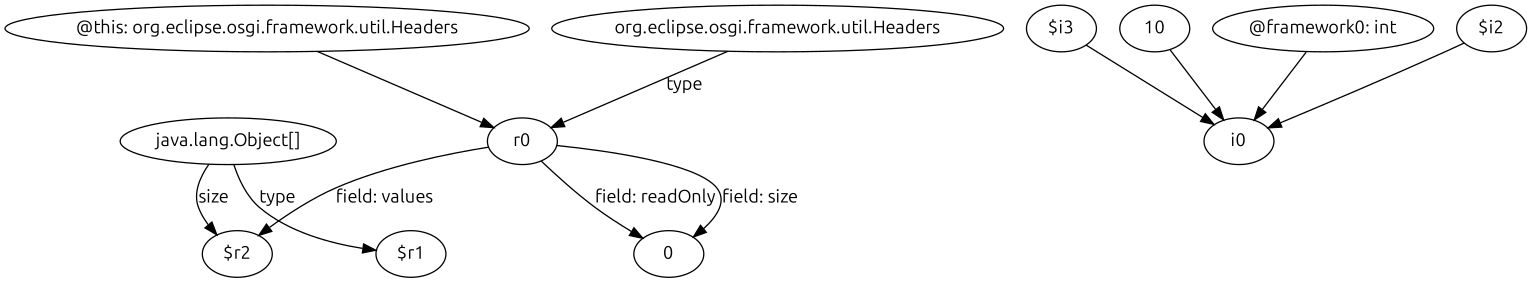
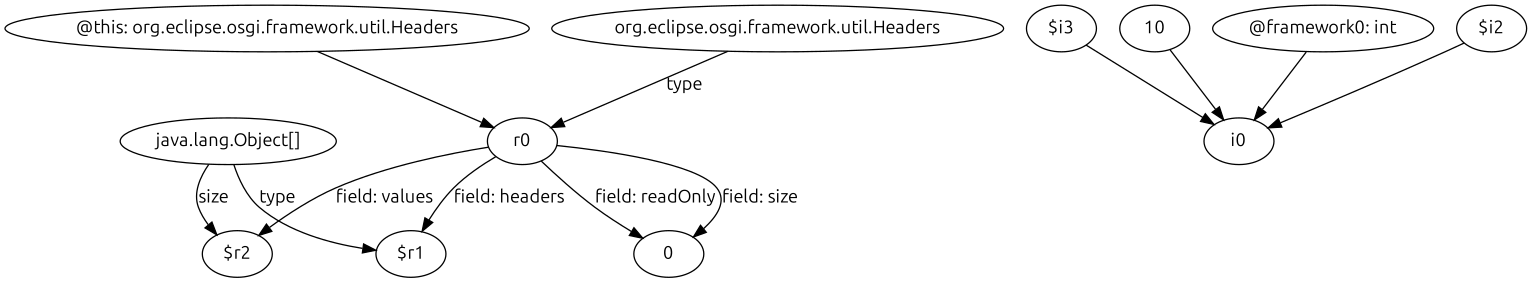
edge "r0" -> "$r1": added, label "field: headers"
